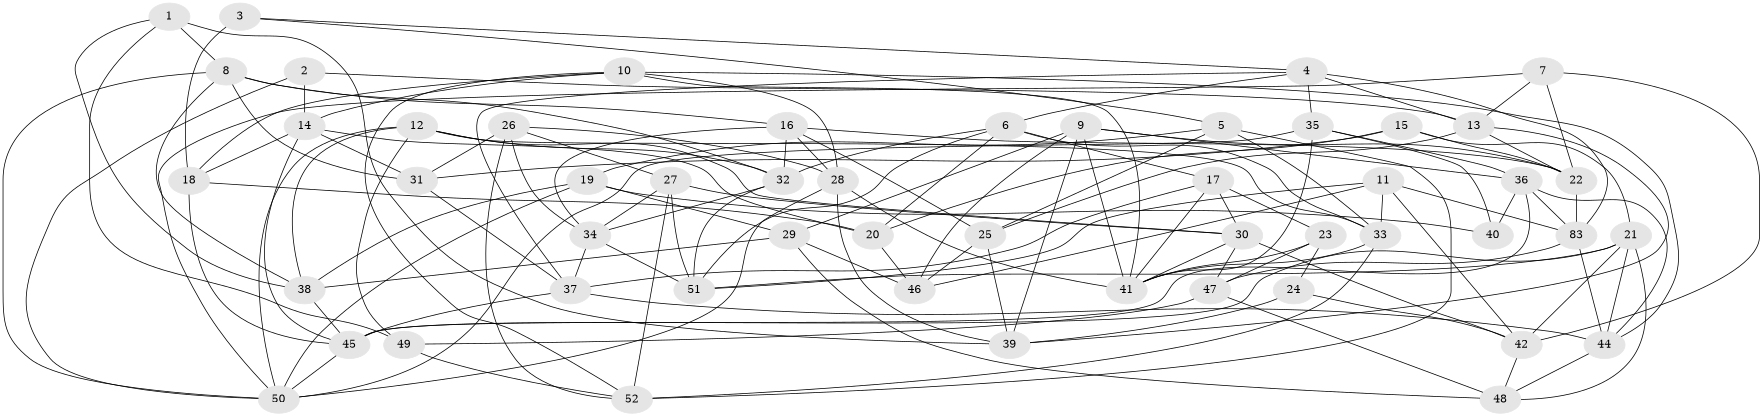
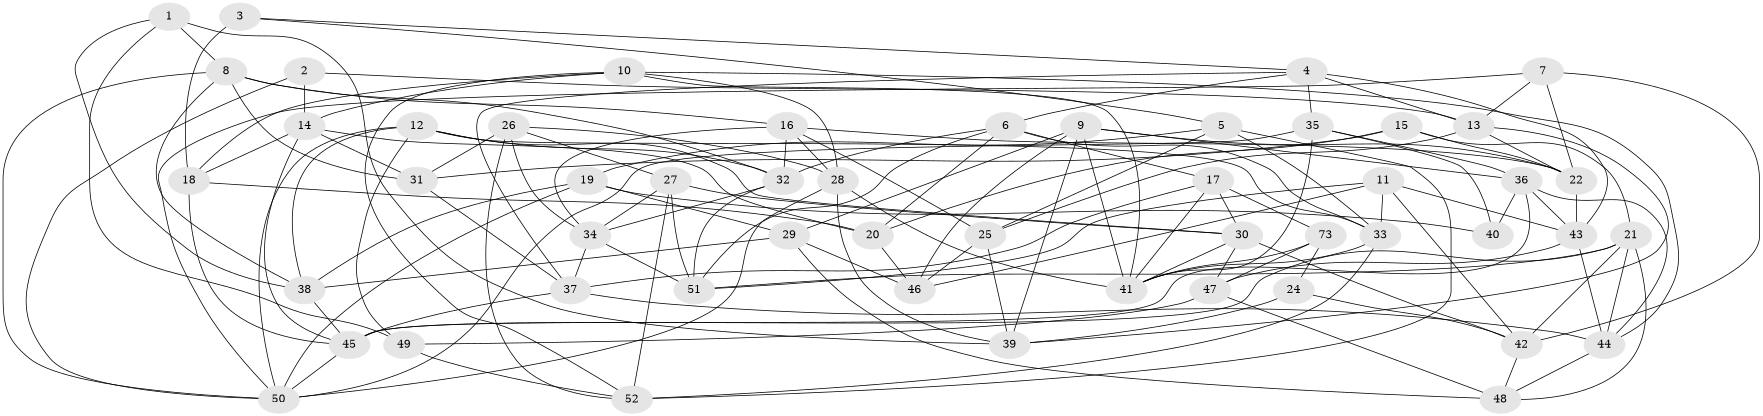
node "23": label "23" -> "73"
node "83": label "83" -> "43"
